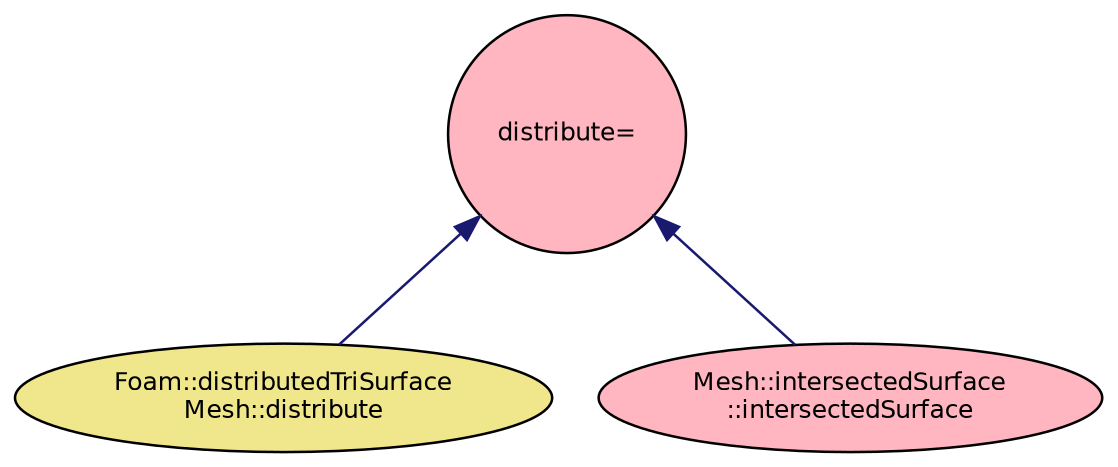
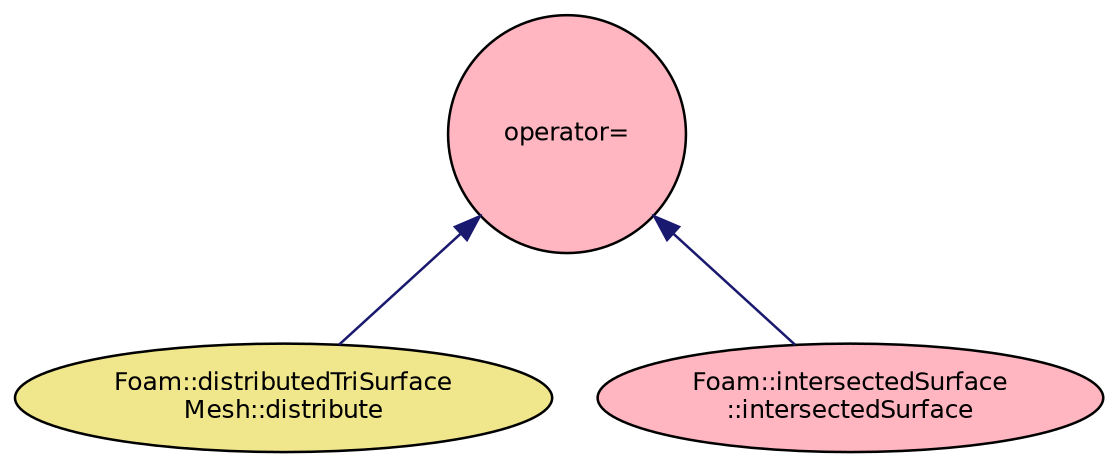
node "distribute=": label "distribute=" -> "operator="
node "Mesh::intersectedSurface ::intersectedSurface": label "Mesh::intersectedSurface ::intersectedSurface" -> "Foam::intersectedSurface ::intersectedSurface"
